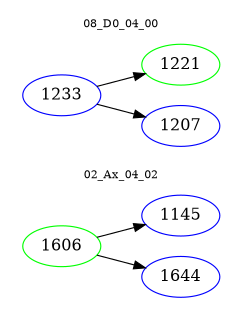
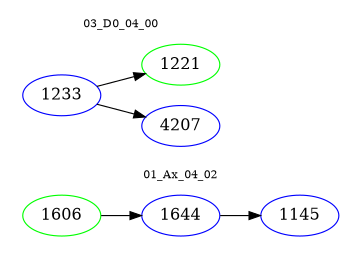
cluster "08_D0_04_00": label "08_D0_04_00" -> "03_D0_04_00"
node "1207": label "1207" -> "4207"
cluster "02_Ax_04_02": label "02_Ax_04_02" -> "01_Ax_04_02"
edge "1606" -> "1145": now "1644" -> "1145"
